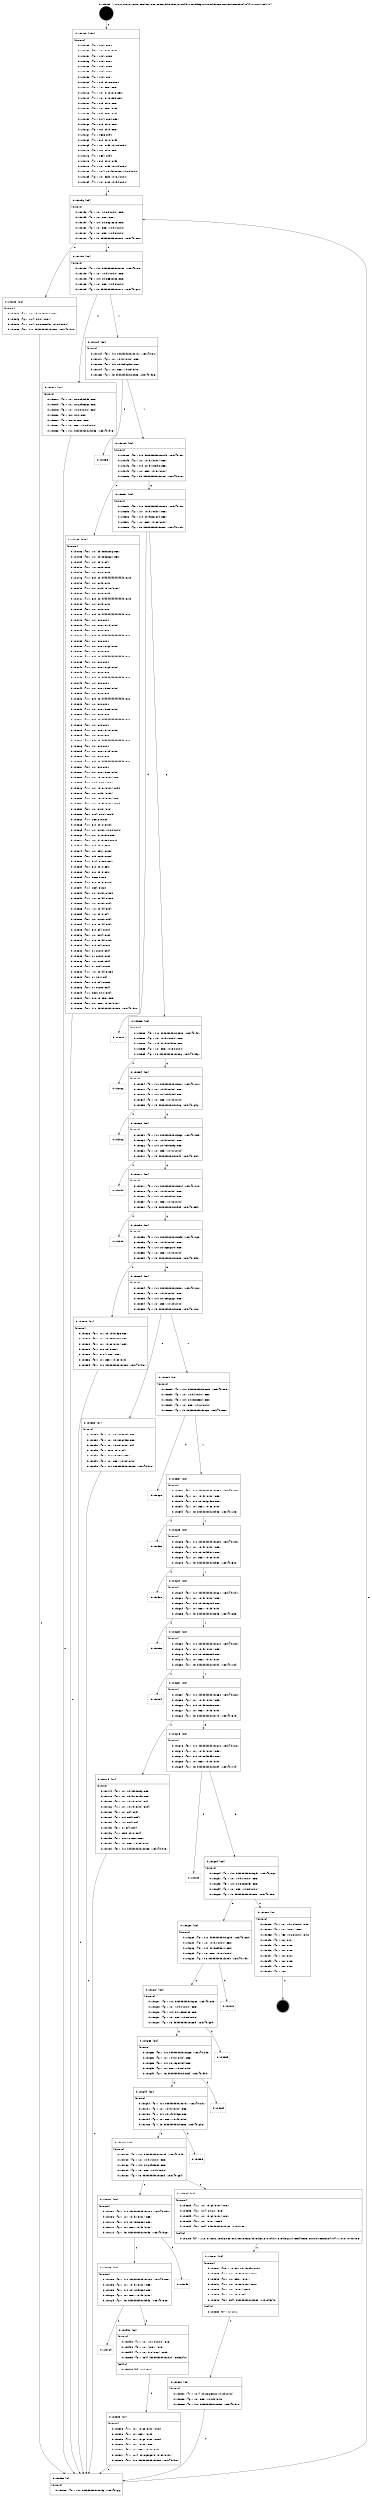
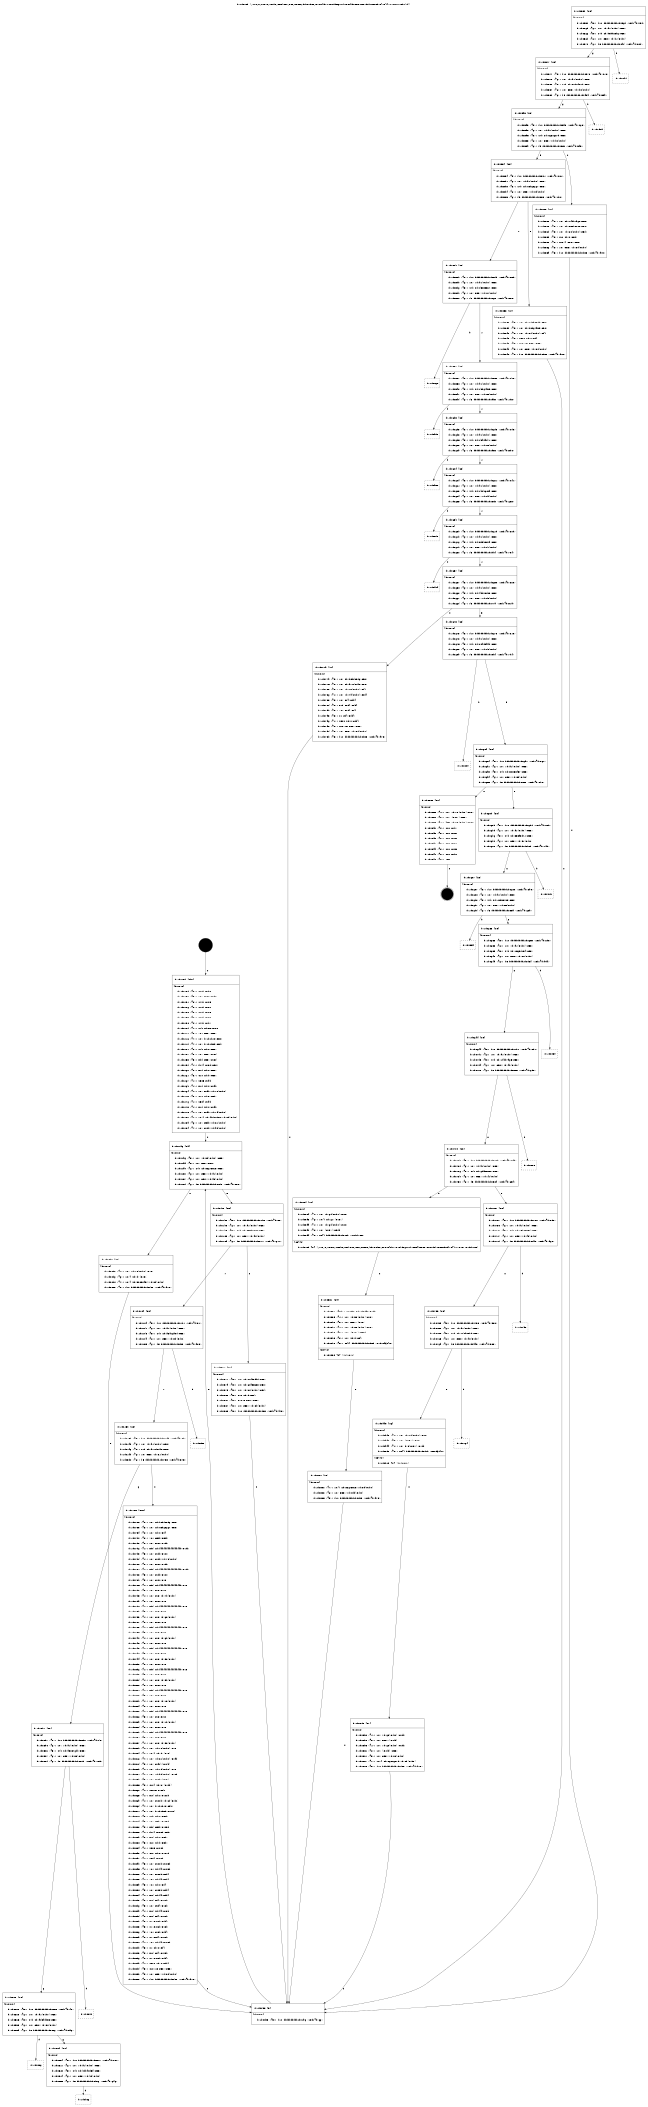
edge "0x40153f [28]" -> "0x40155b [28]": removed, label "6"
